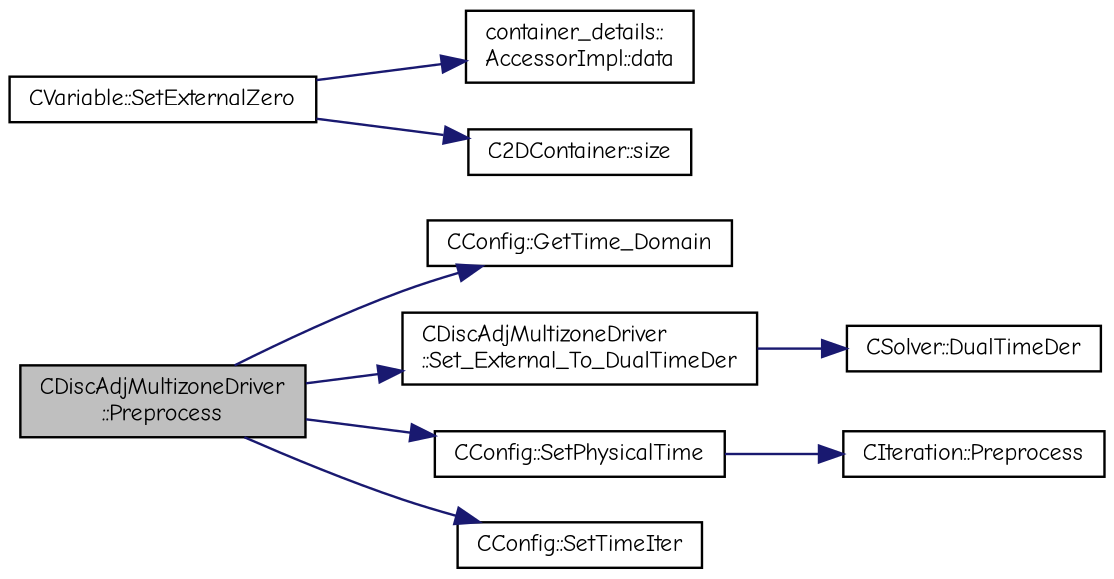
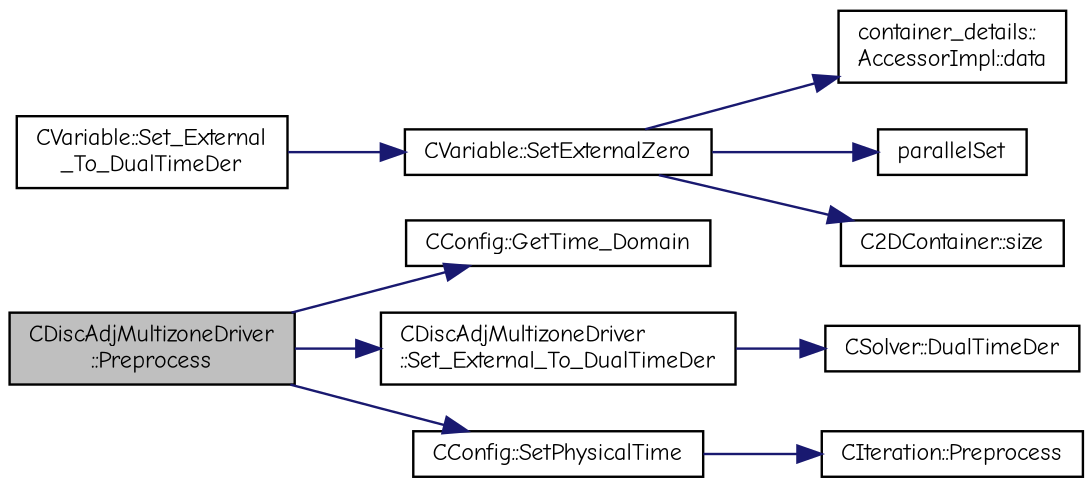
node "CVariable::Set_External _To_DualTimeDer": added
node "parallelSet": added
node "CConfig::SetTimeIter": removed
